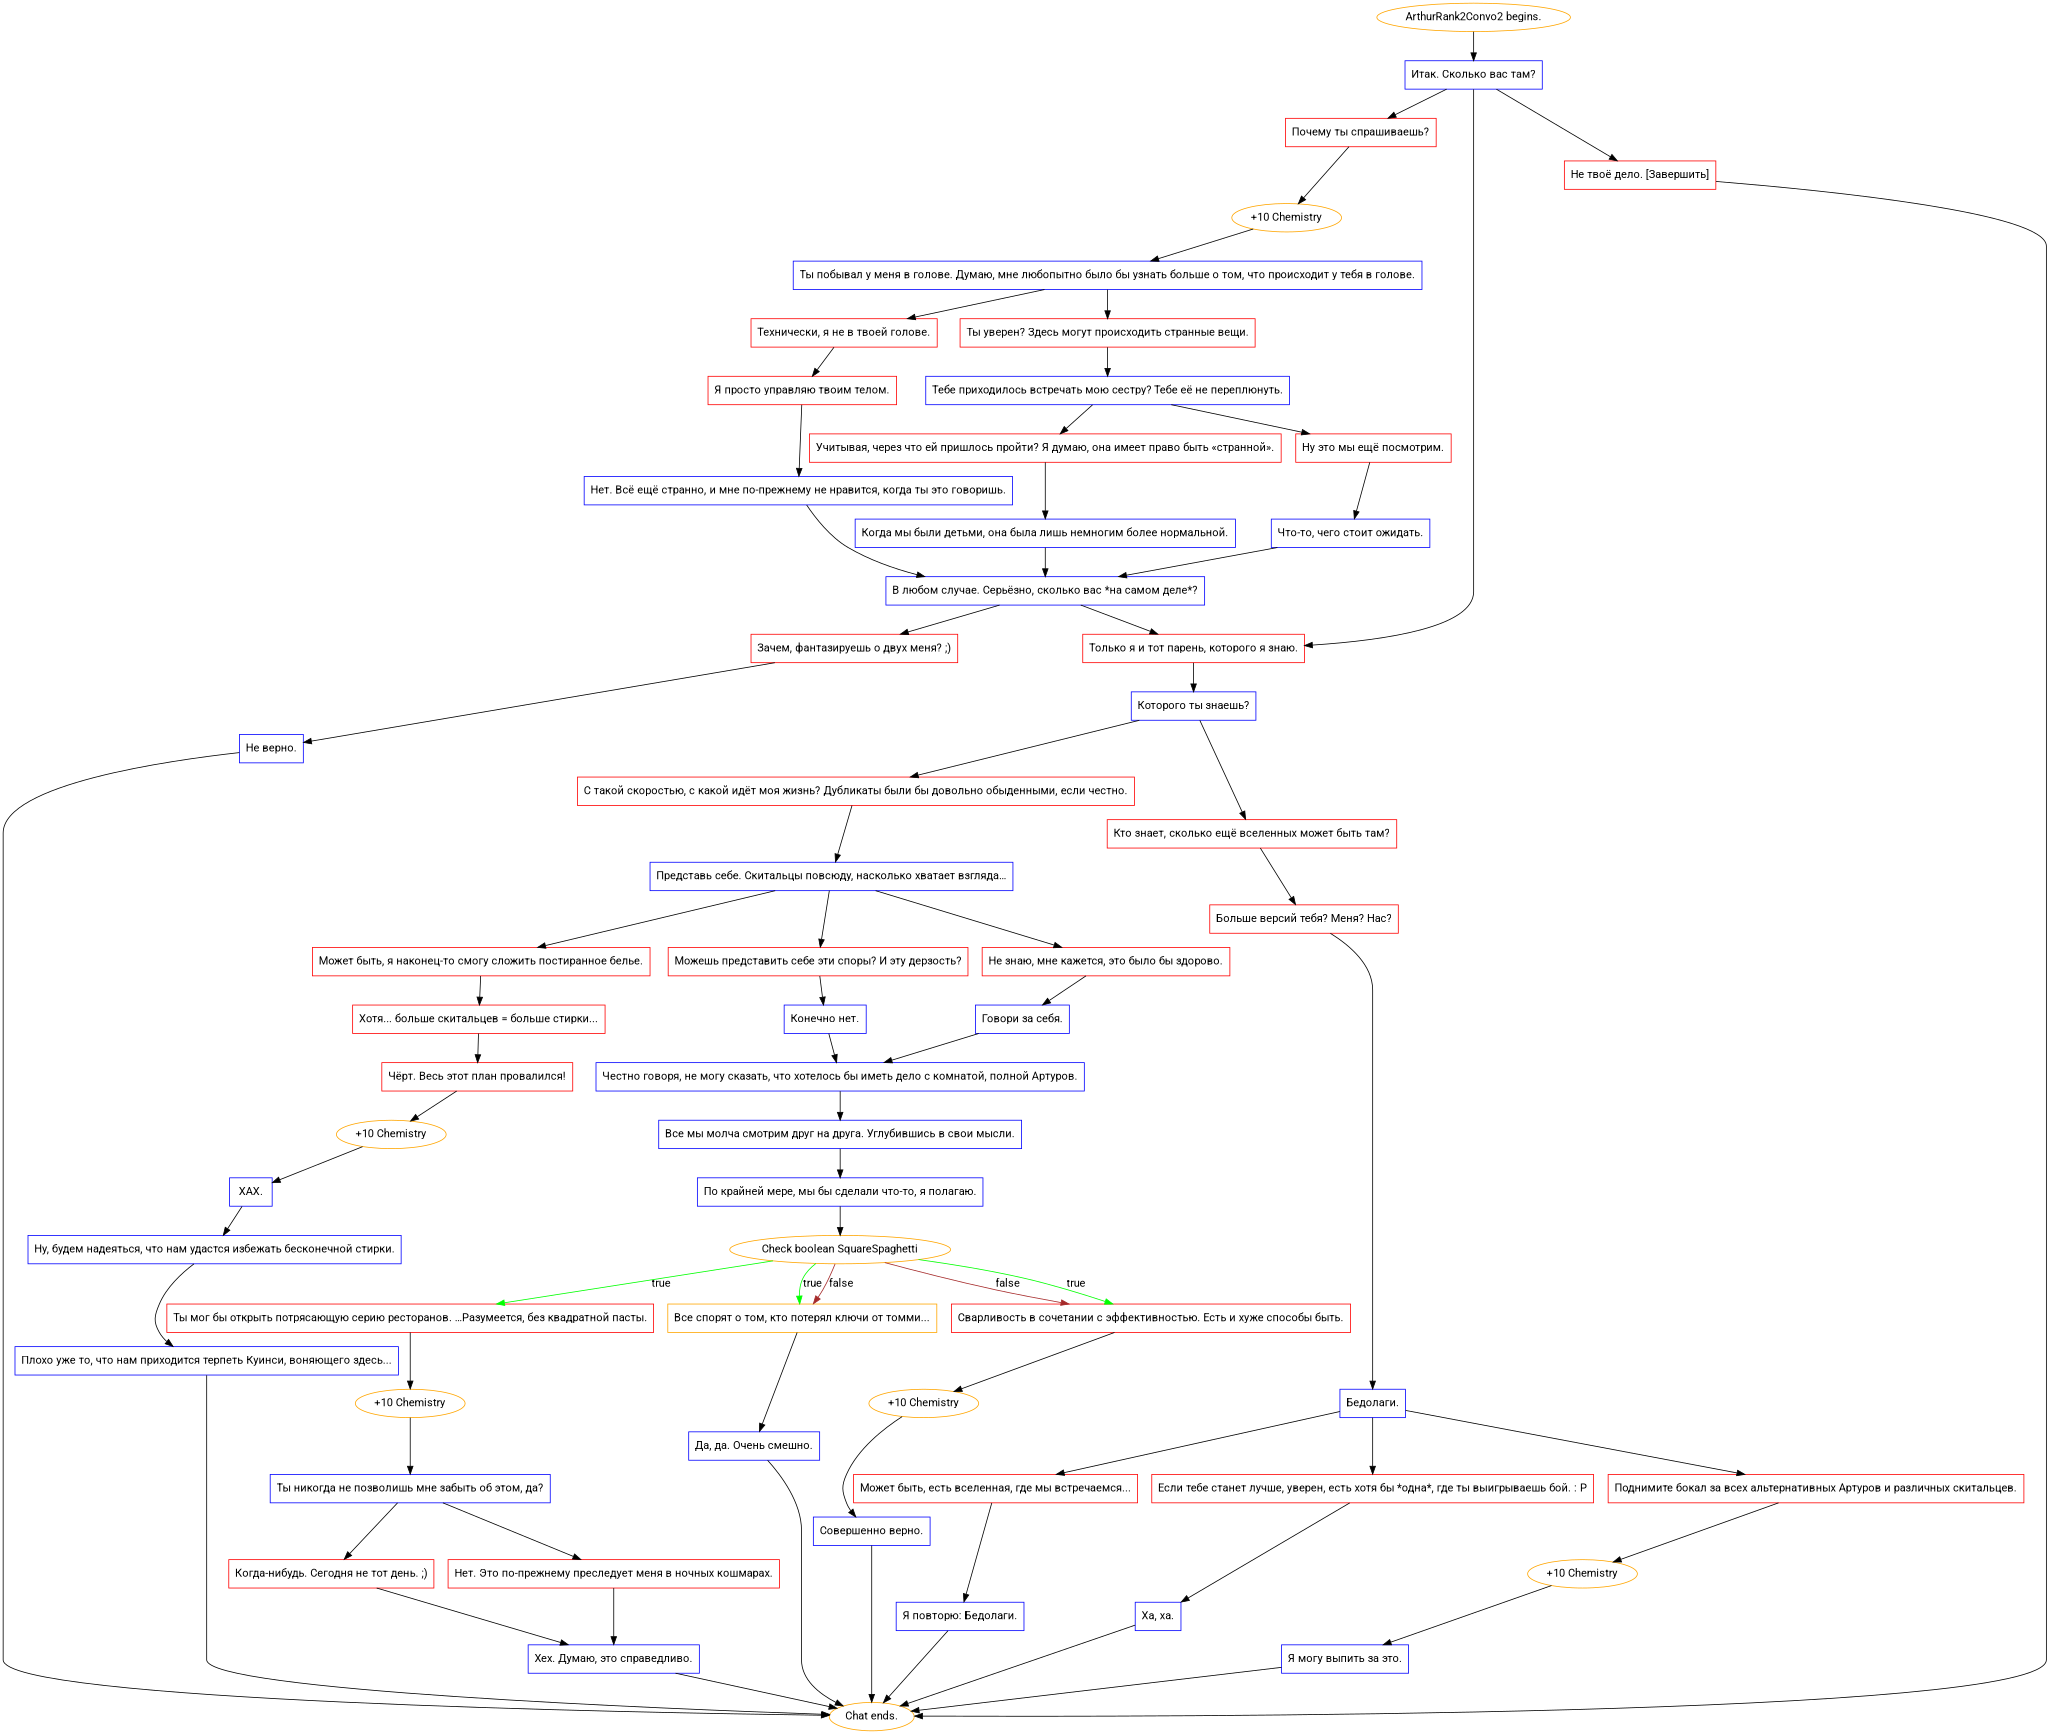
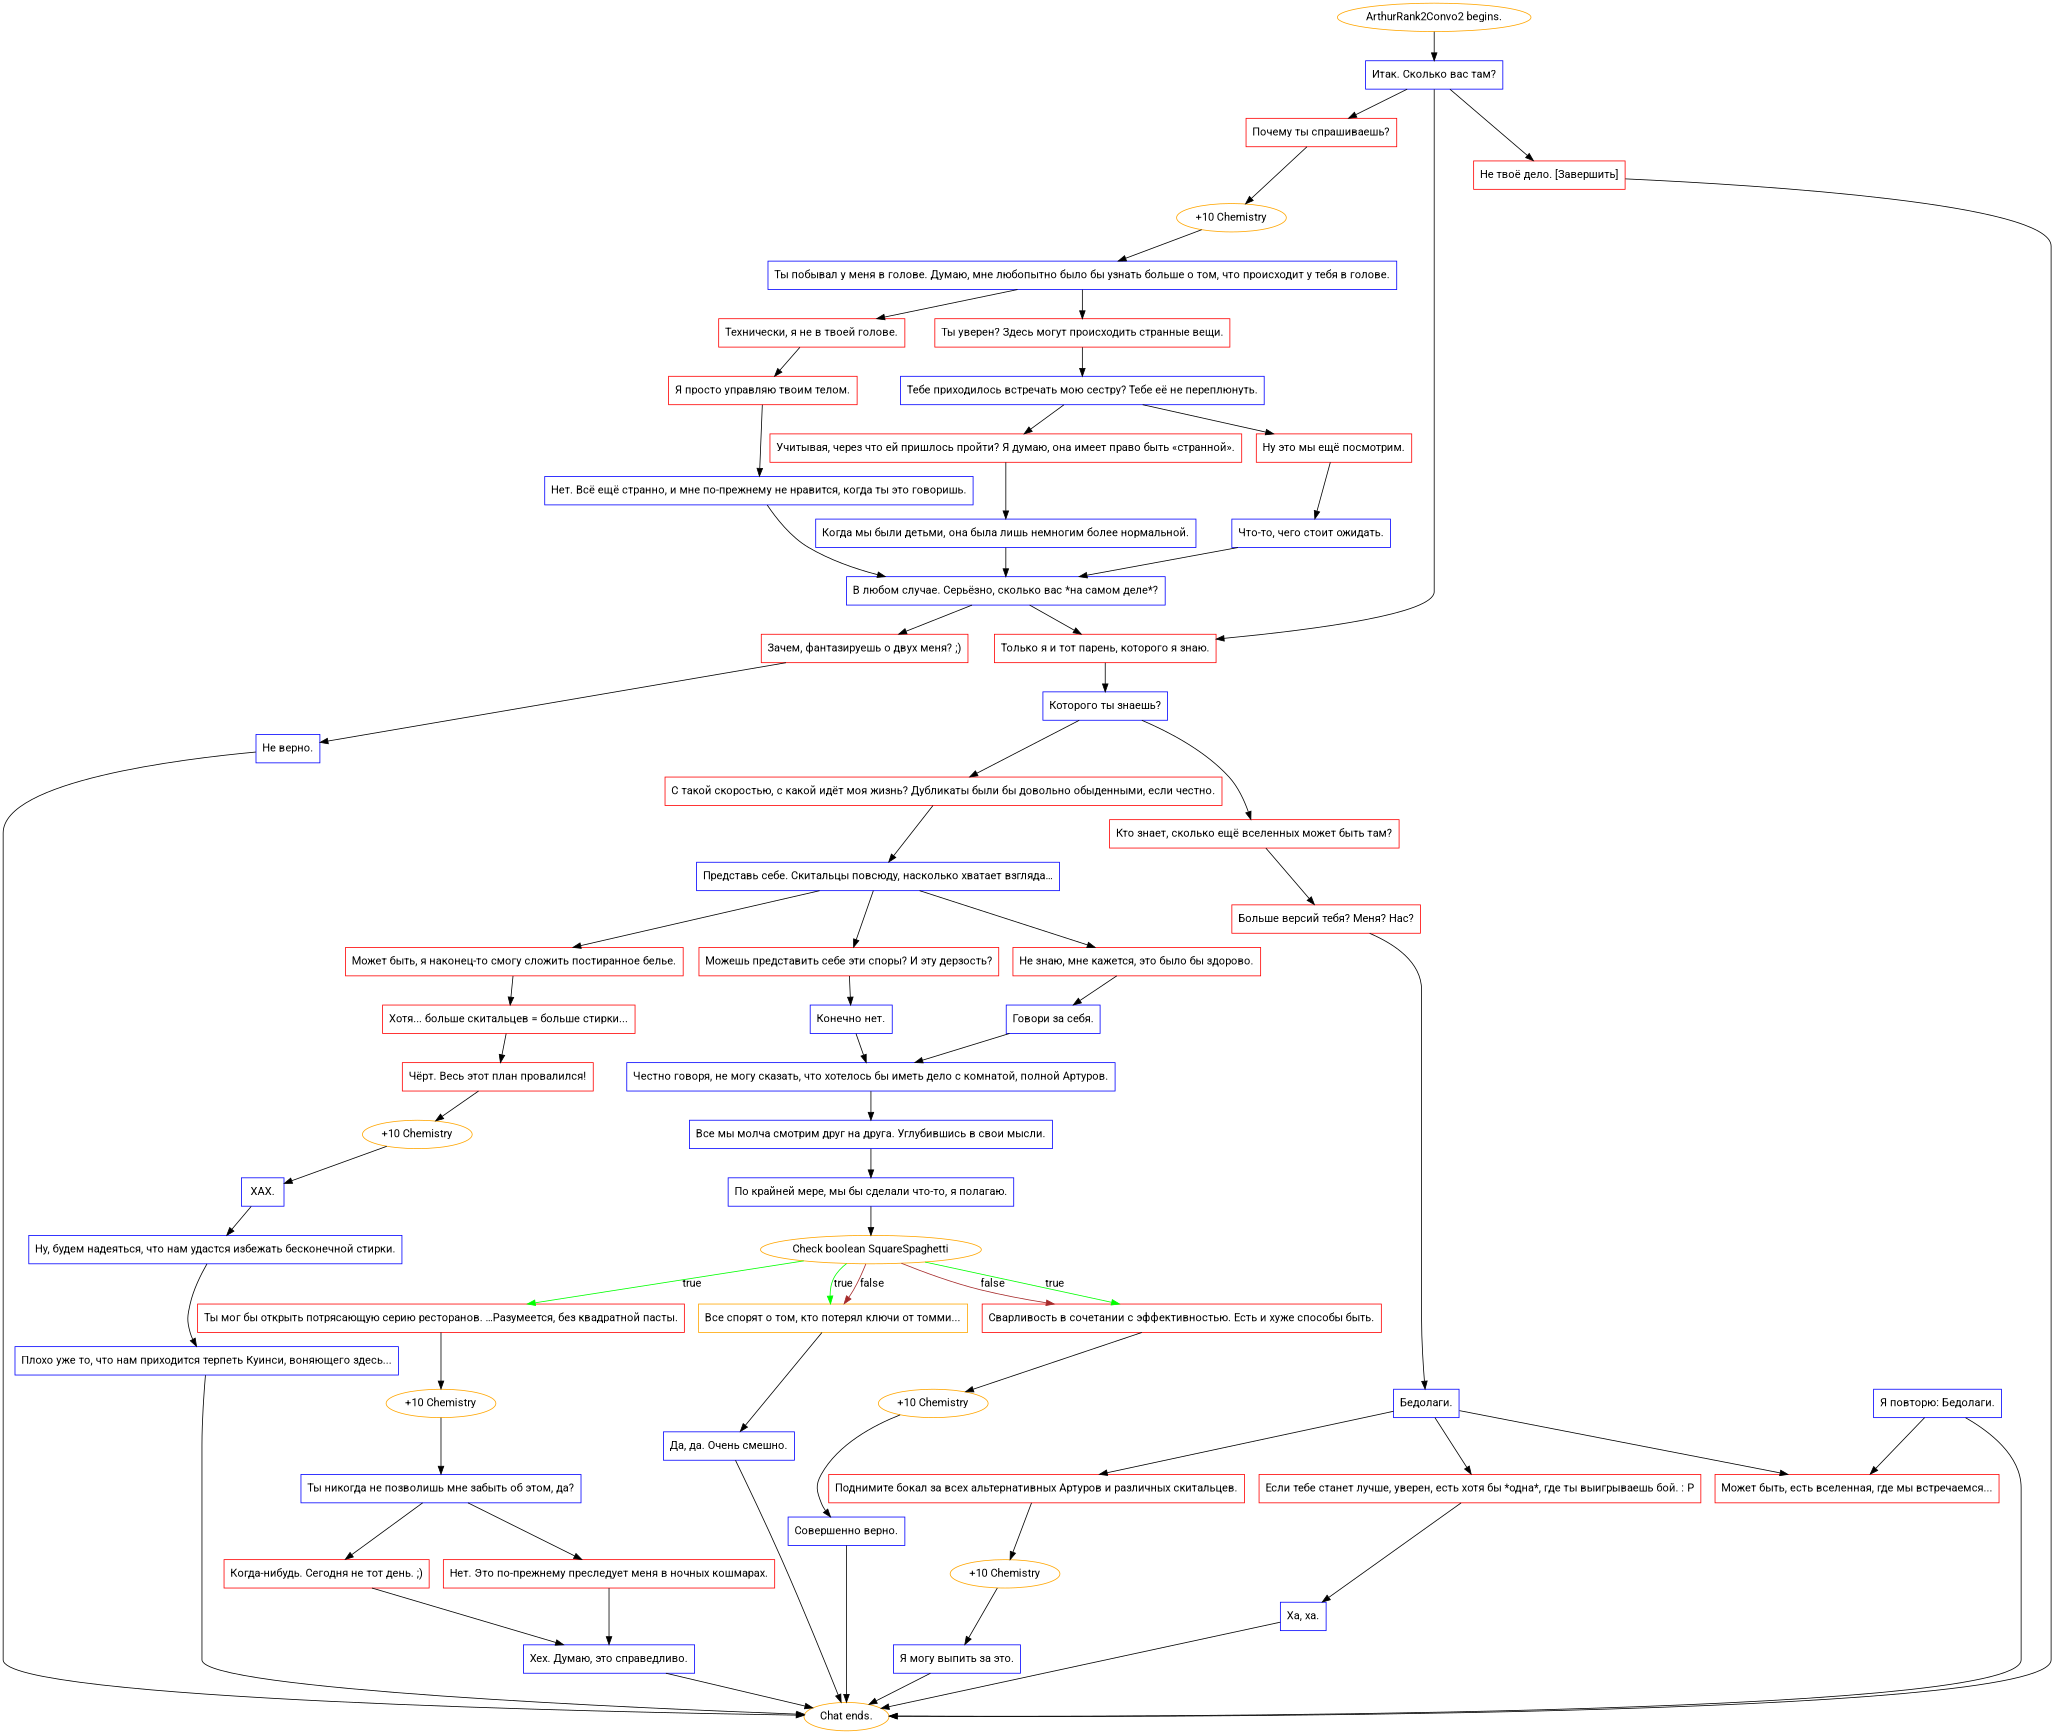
edge "Может быть, есть вселенная, где мы встречаемся..." -> "Я повторю: Бедолаги.": reversed
